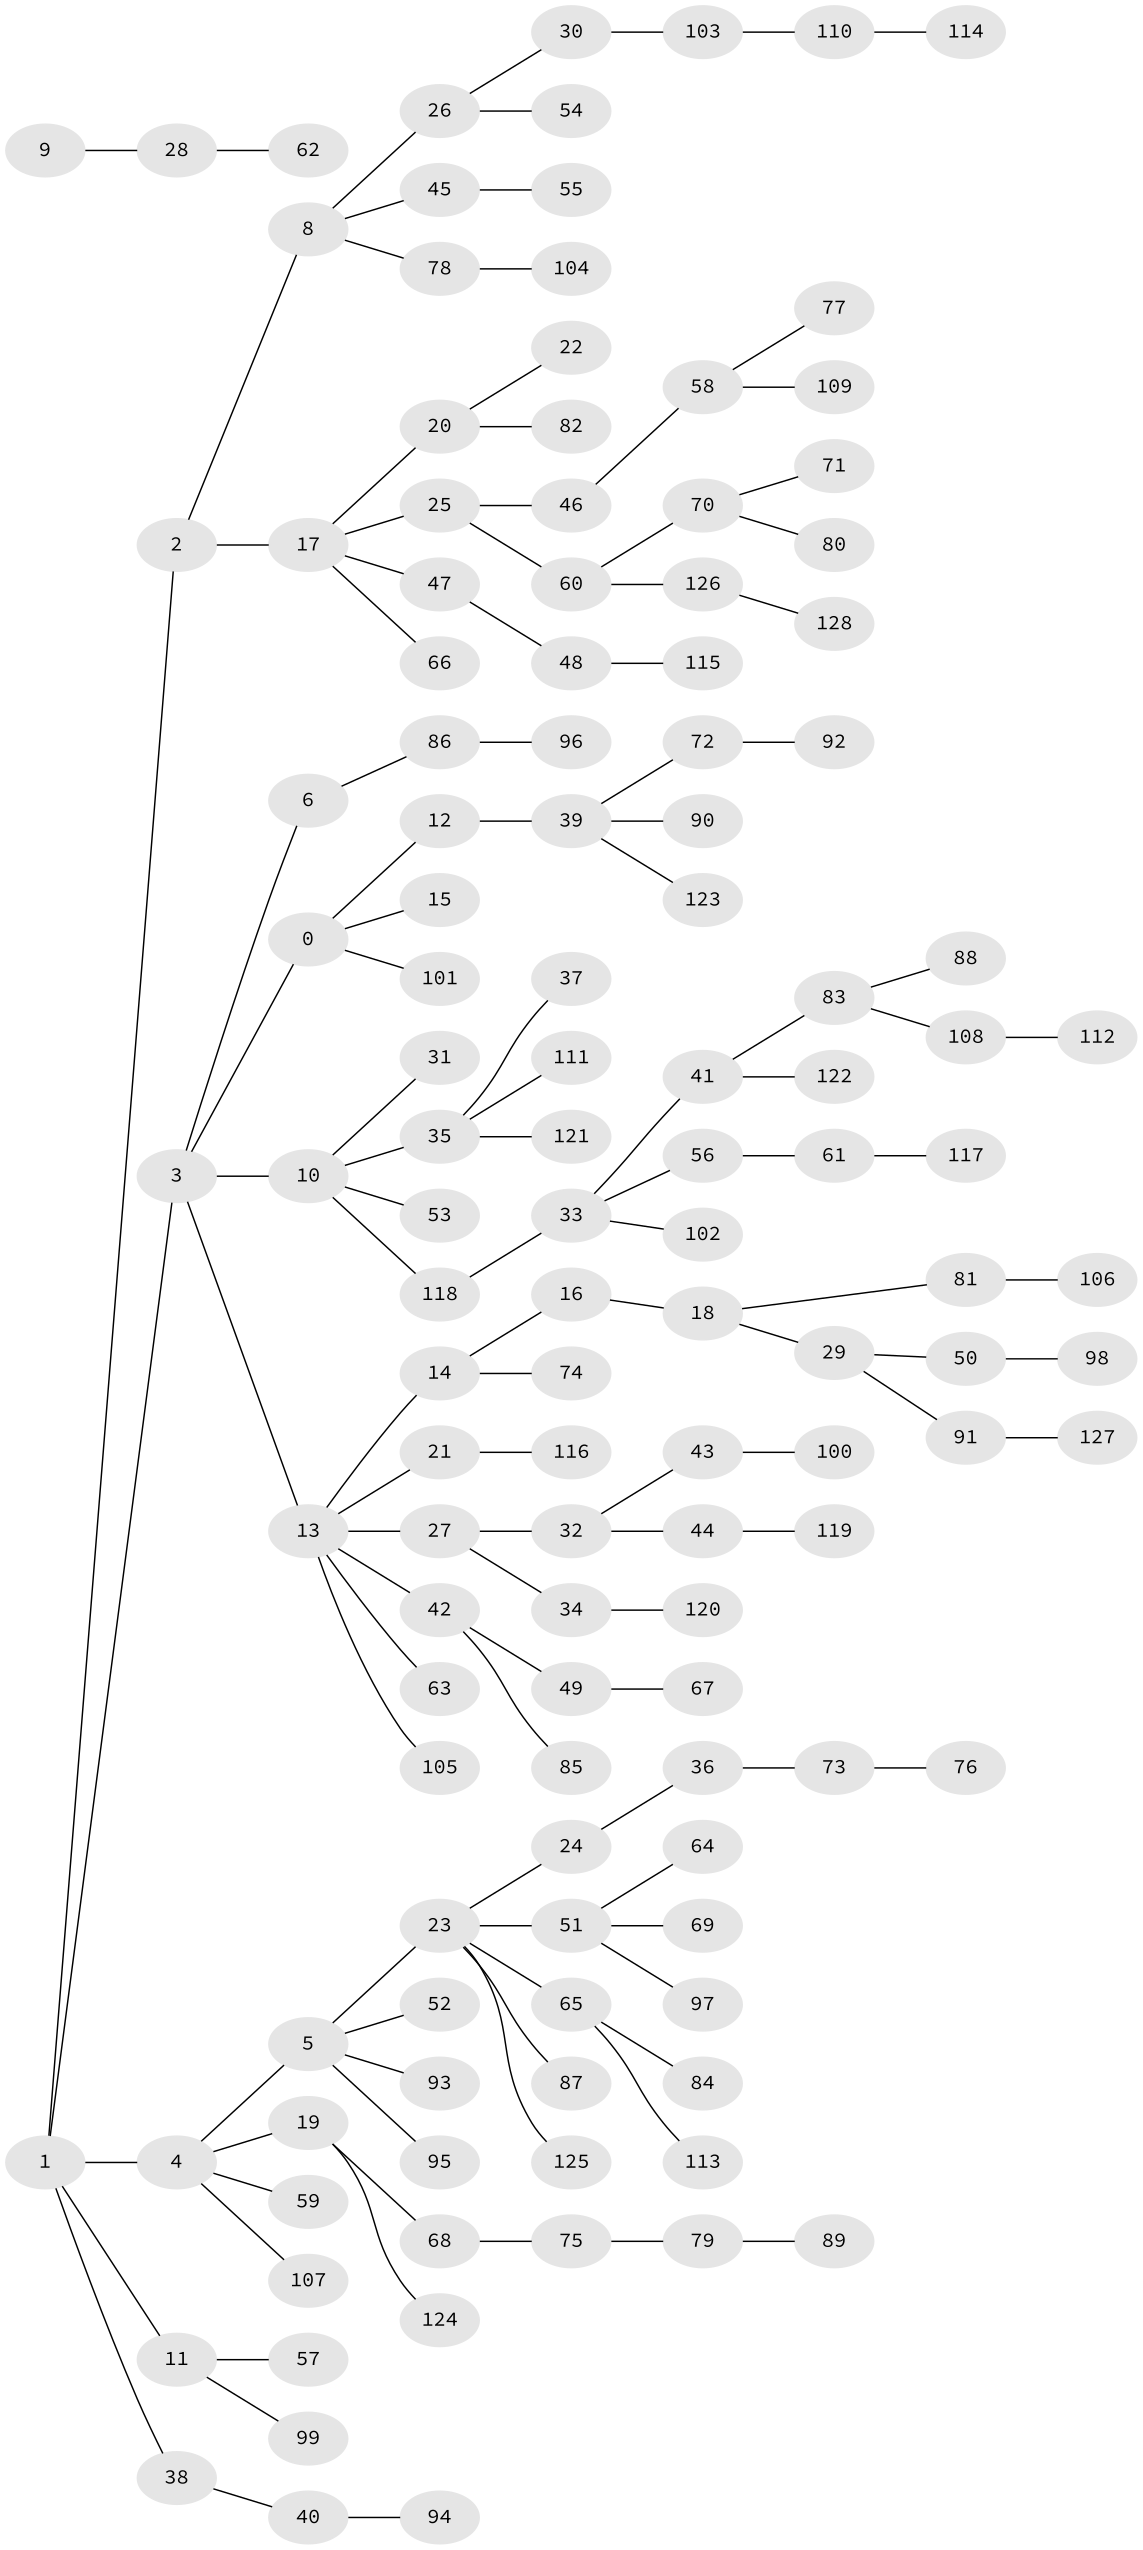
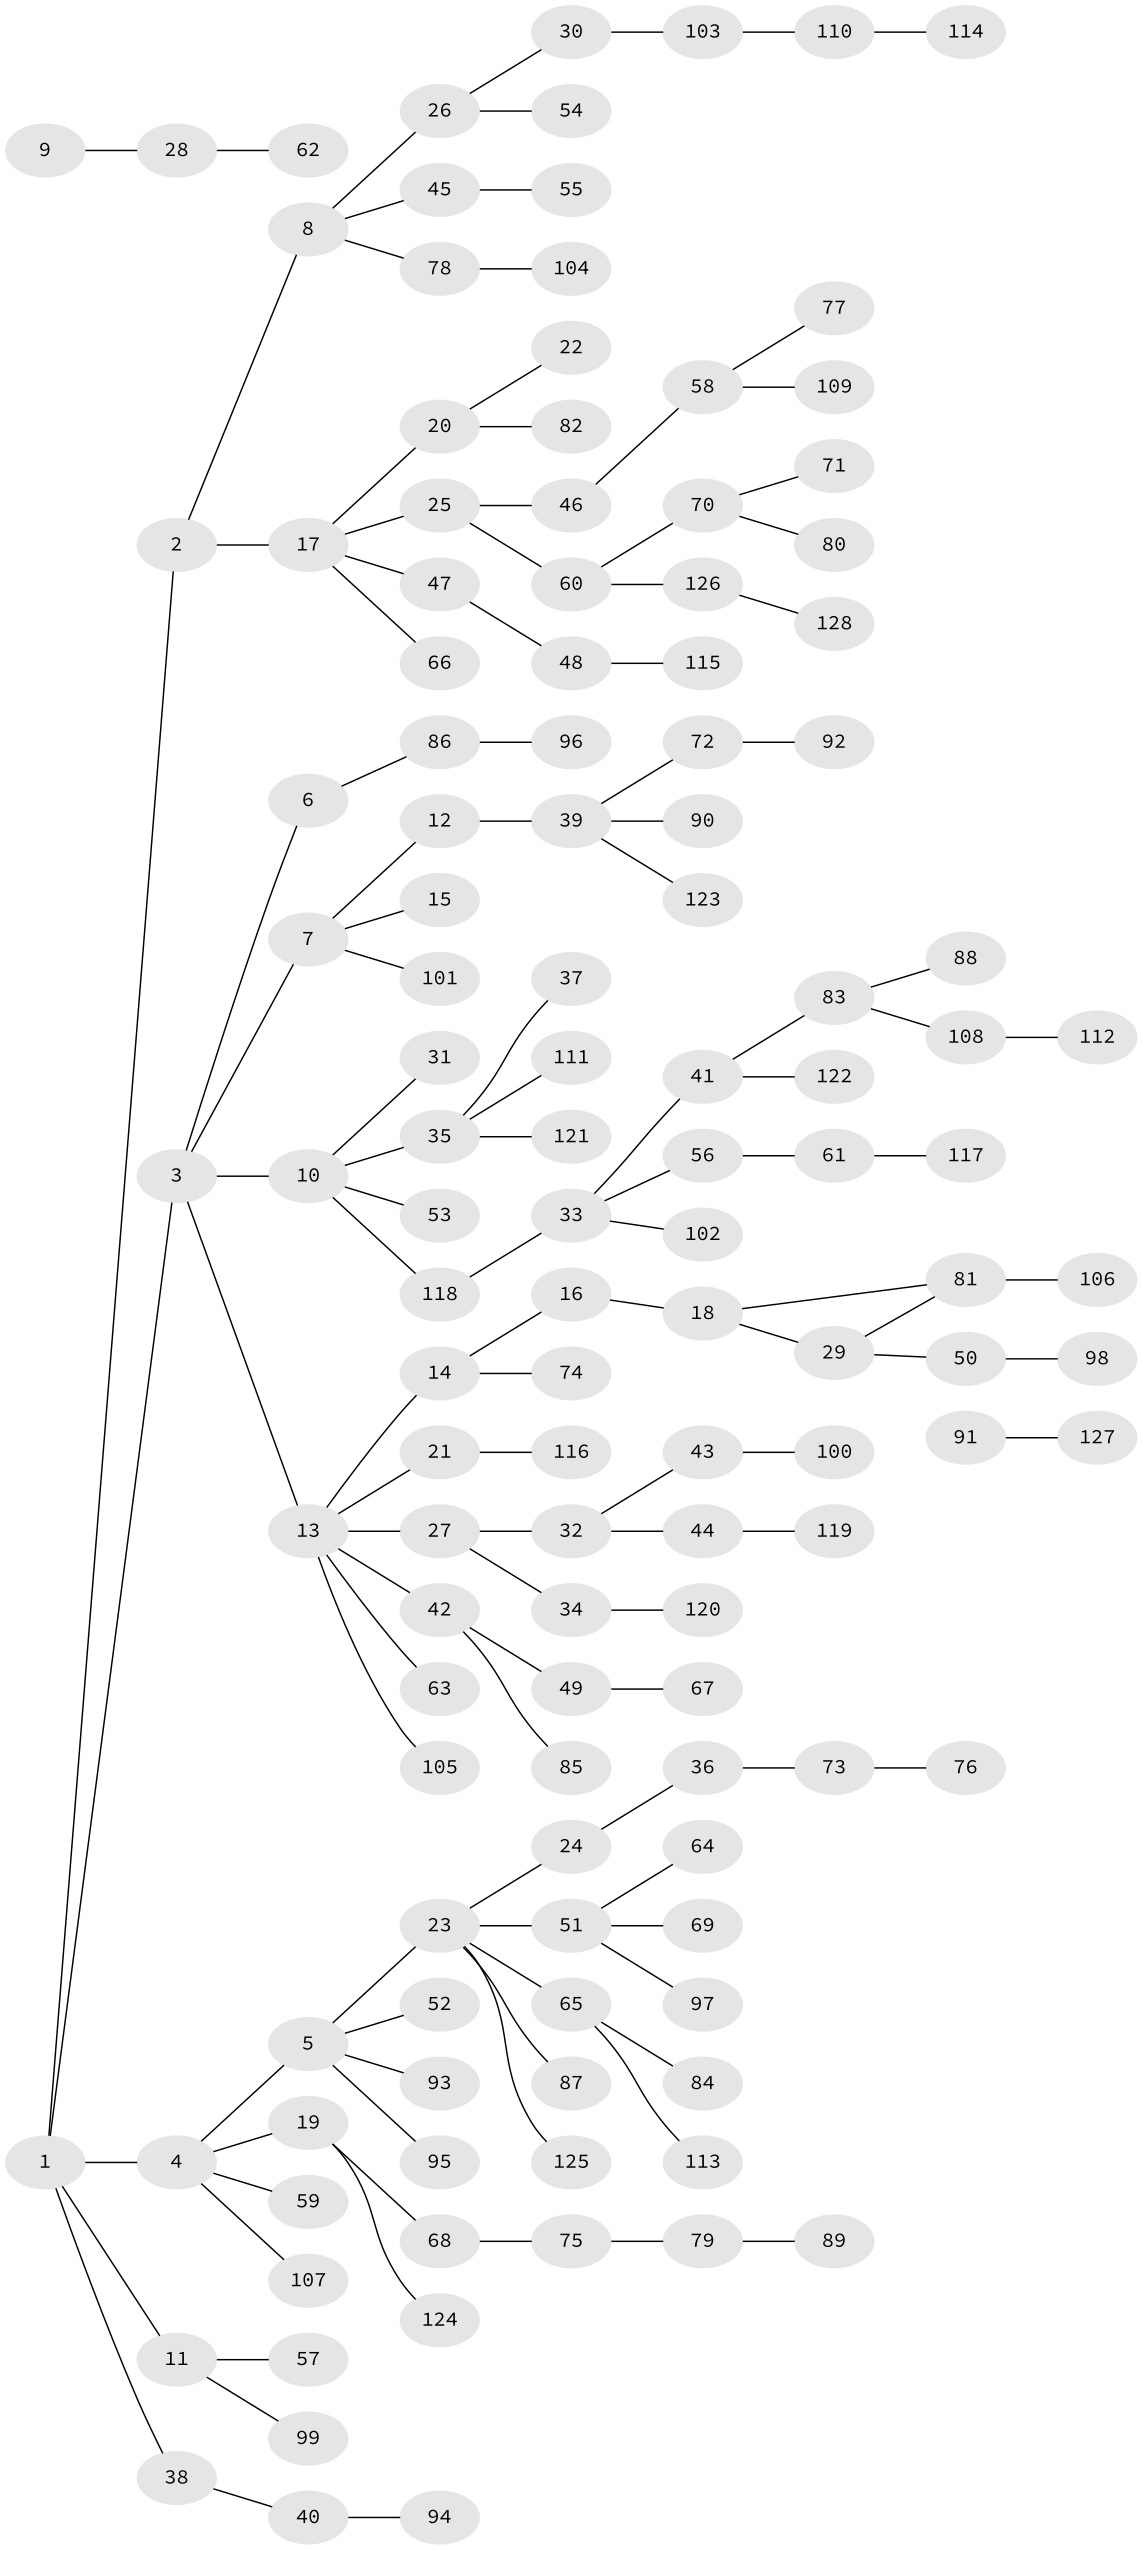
node "0": label "0" -> "7"
edge "29" -- "91": now "29" -- "81"
